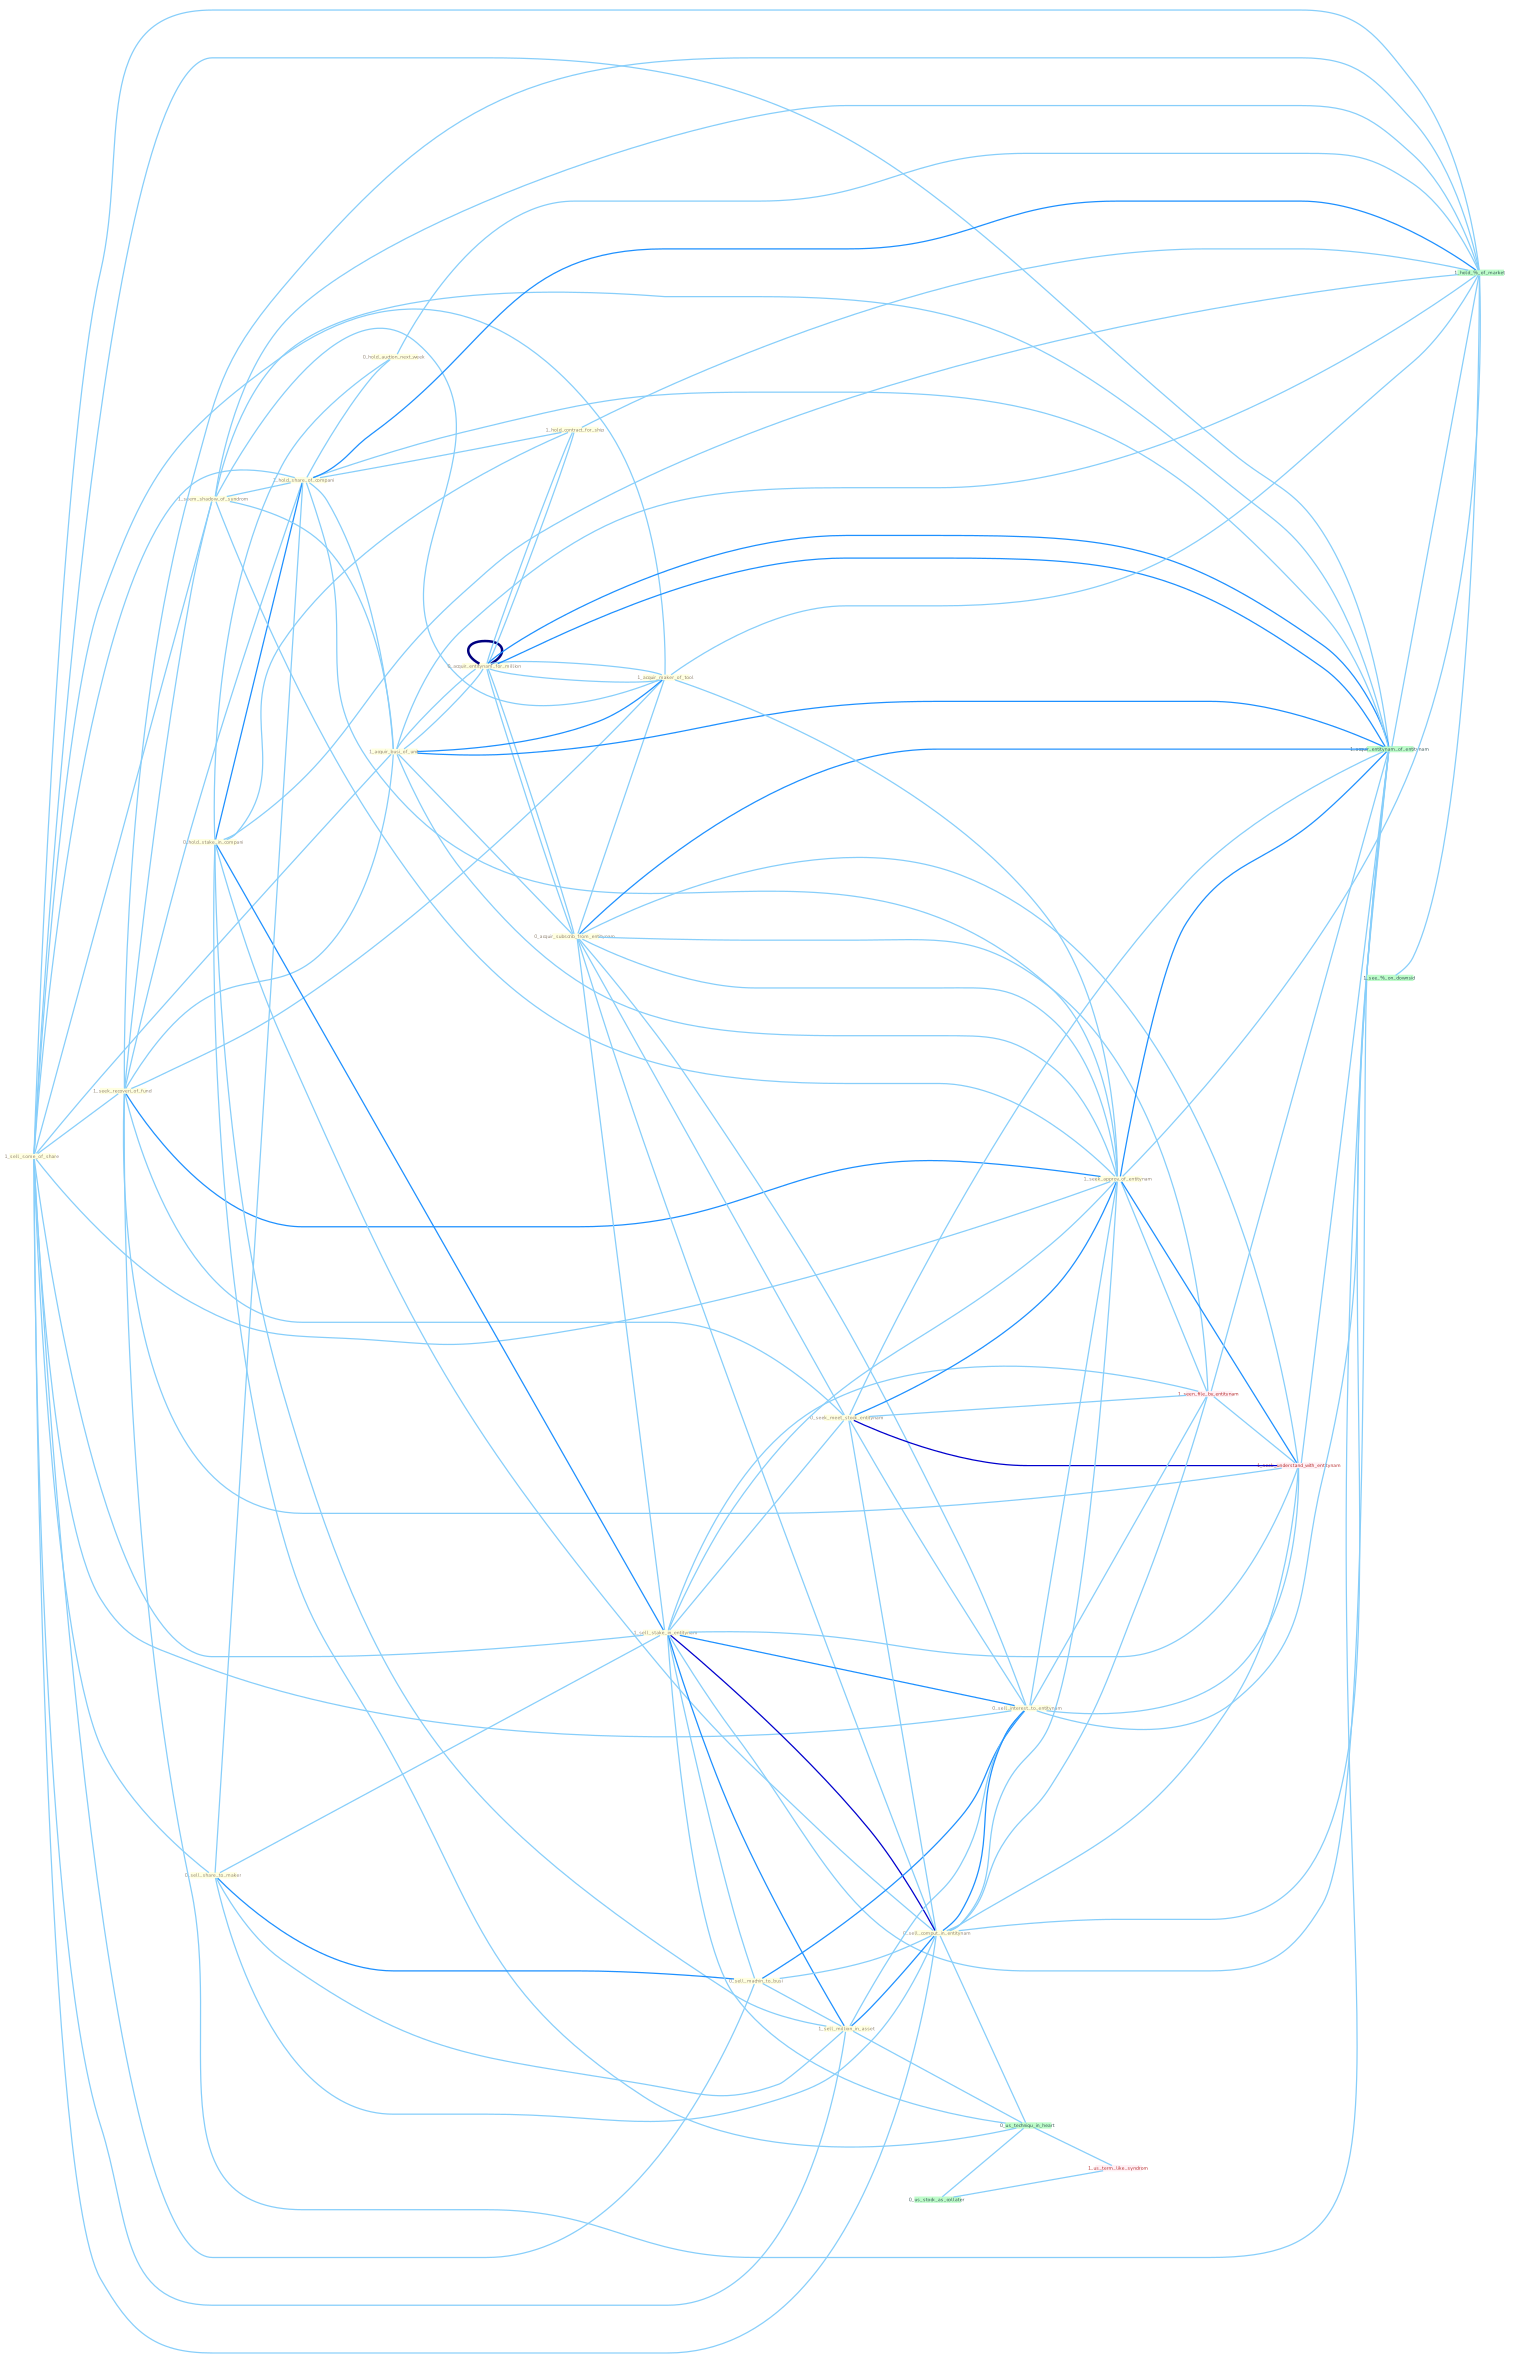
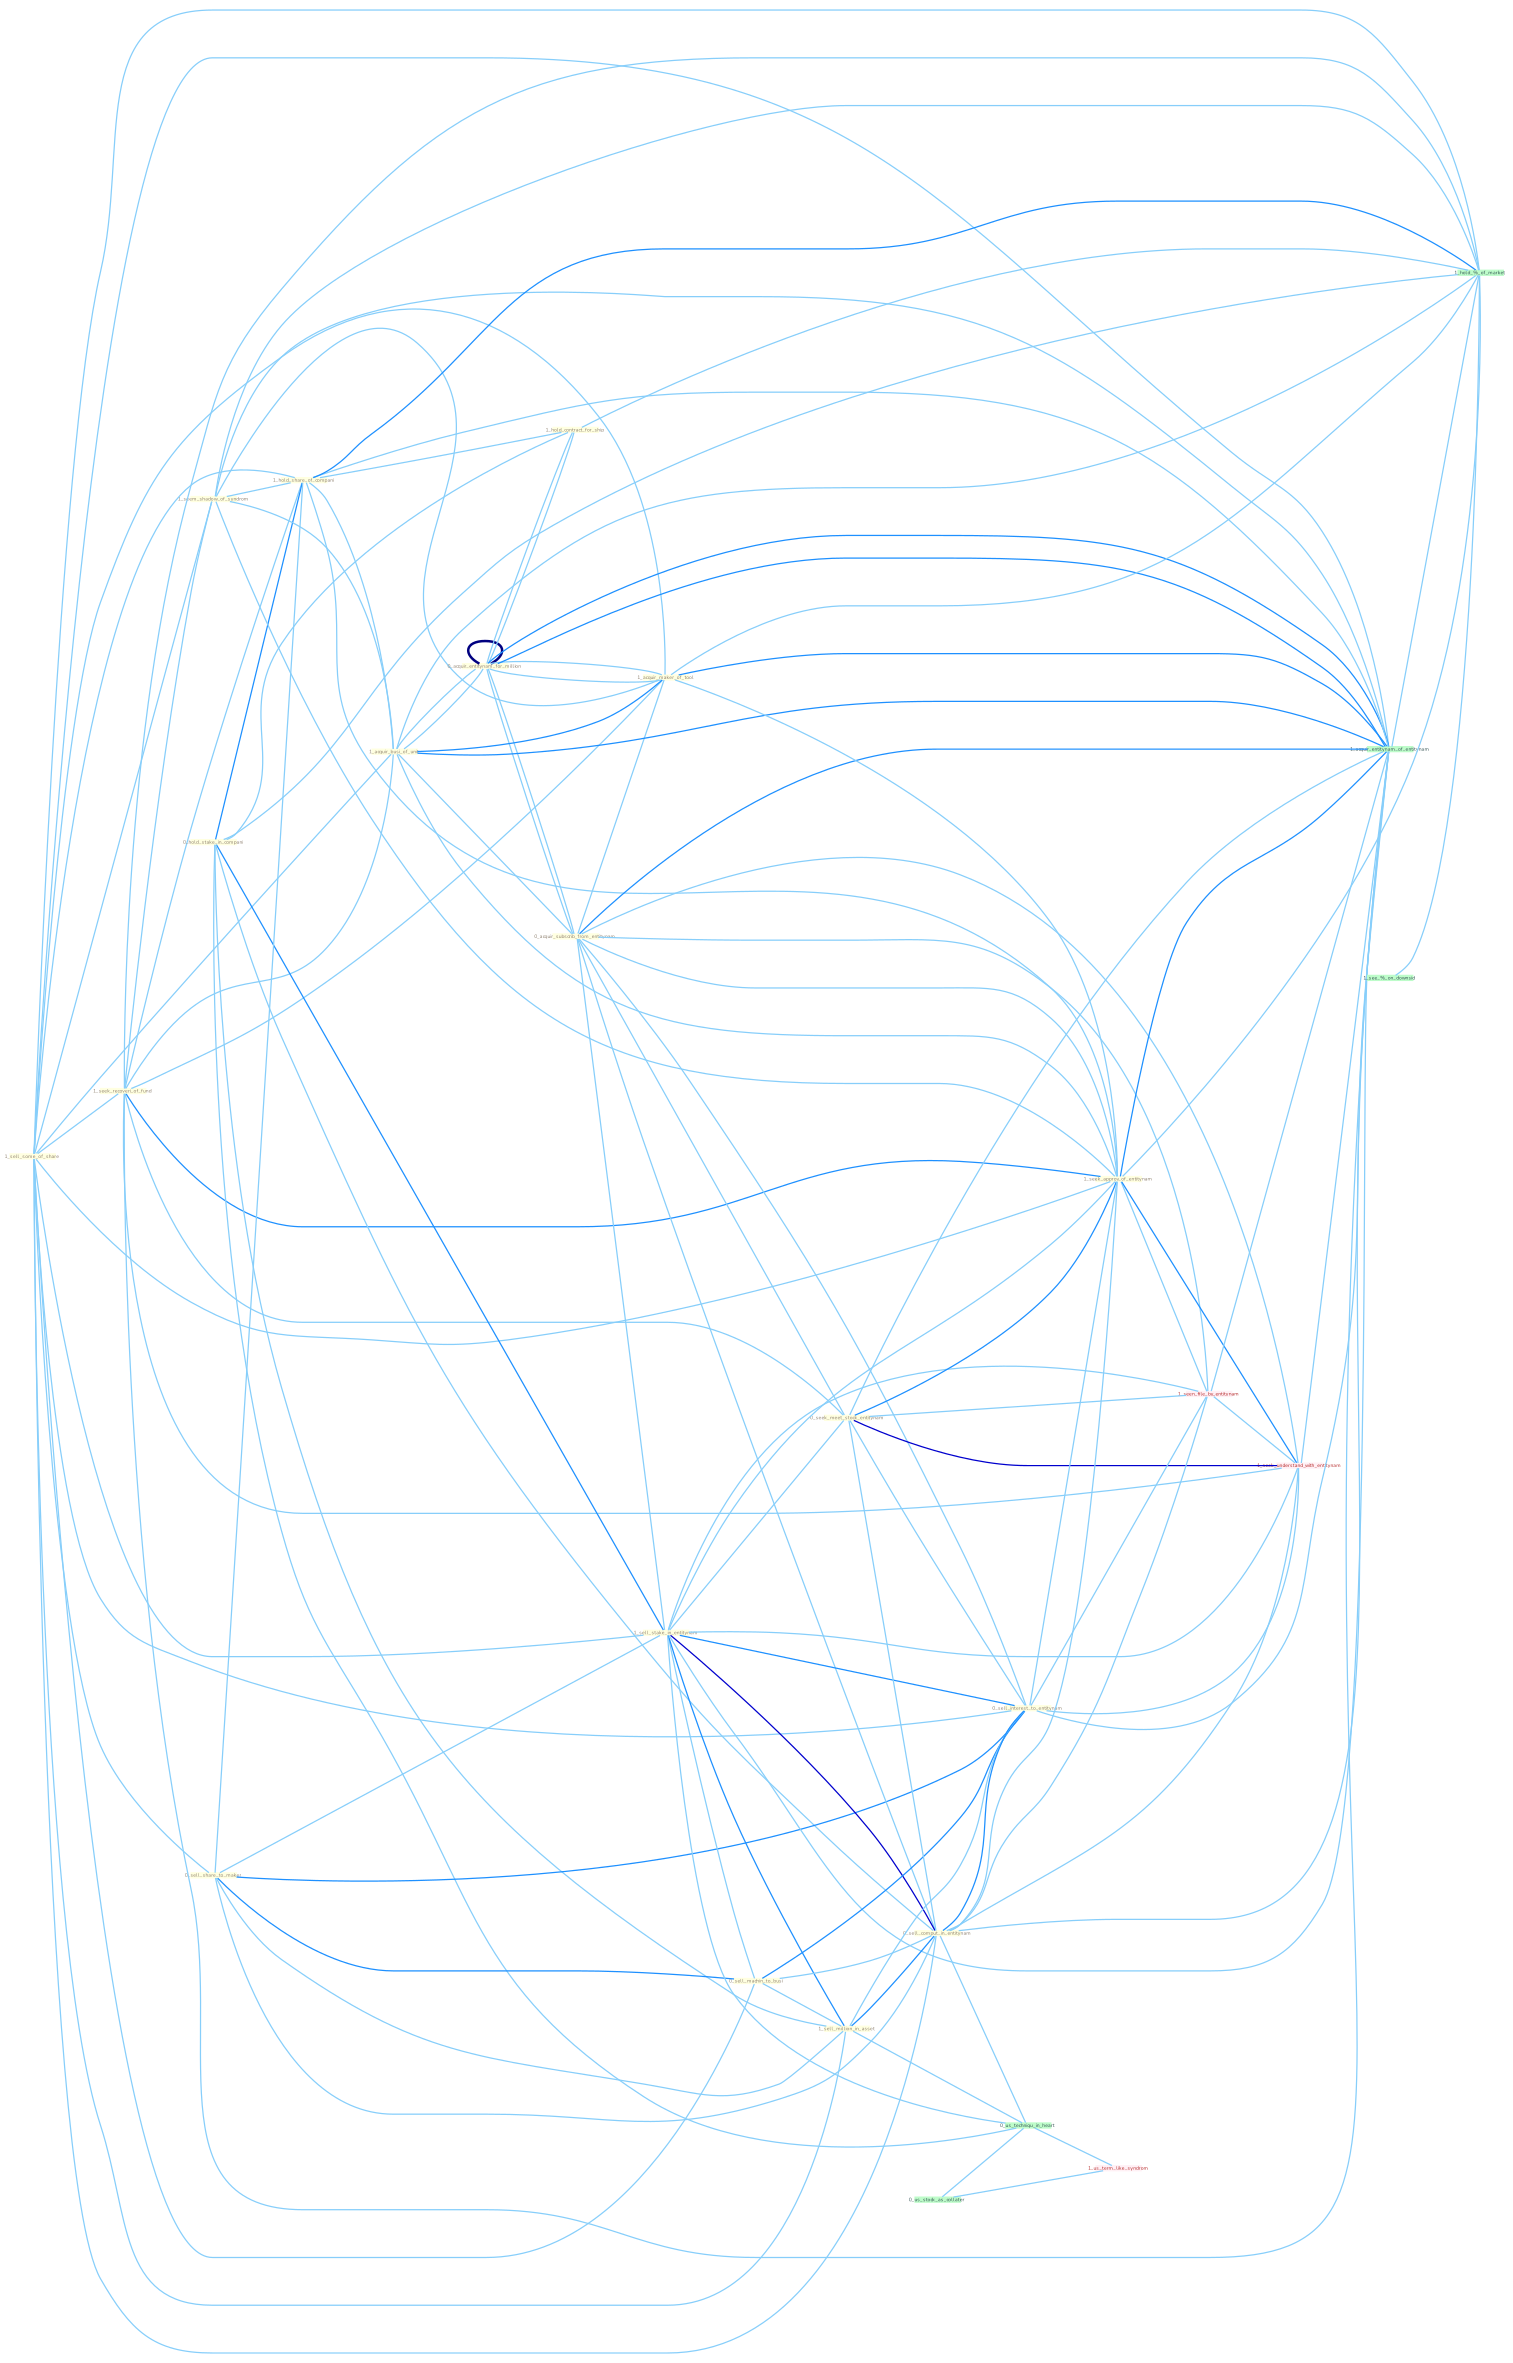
node "0_hold_auction_next_week": removed
edge "1_acquir_maker_of_tool" -- "1_acquir_entitynam_of_entitynam": added
edge "0_sell_interest_to_entitynam" -- "0_sell_share_to_maker": added
